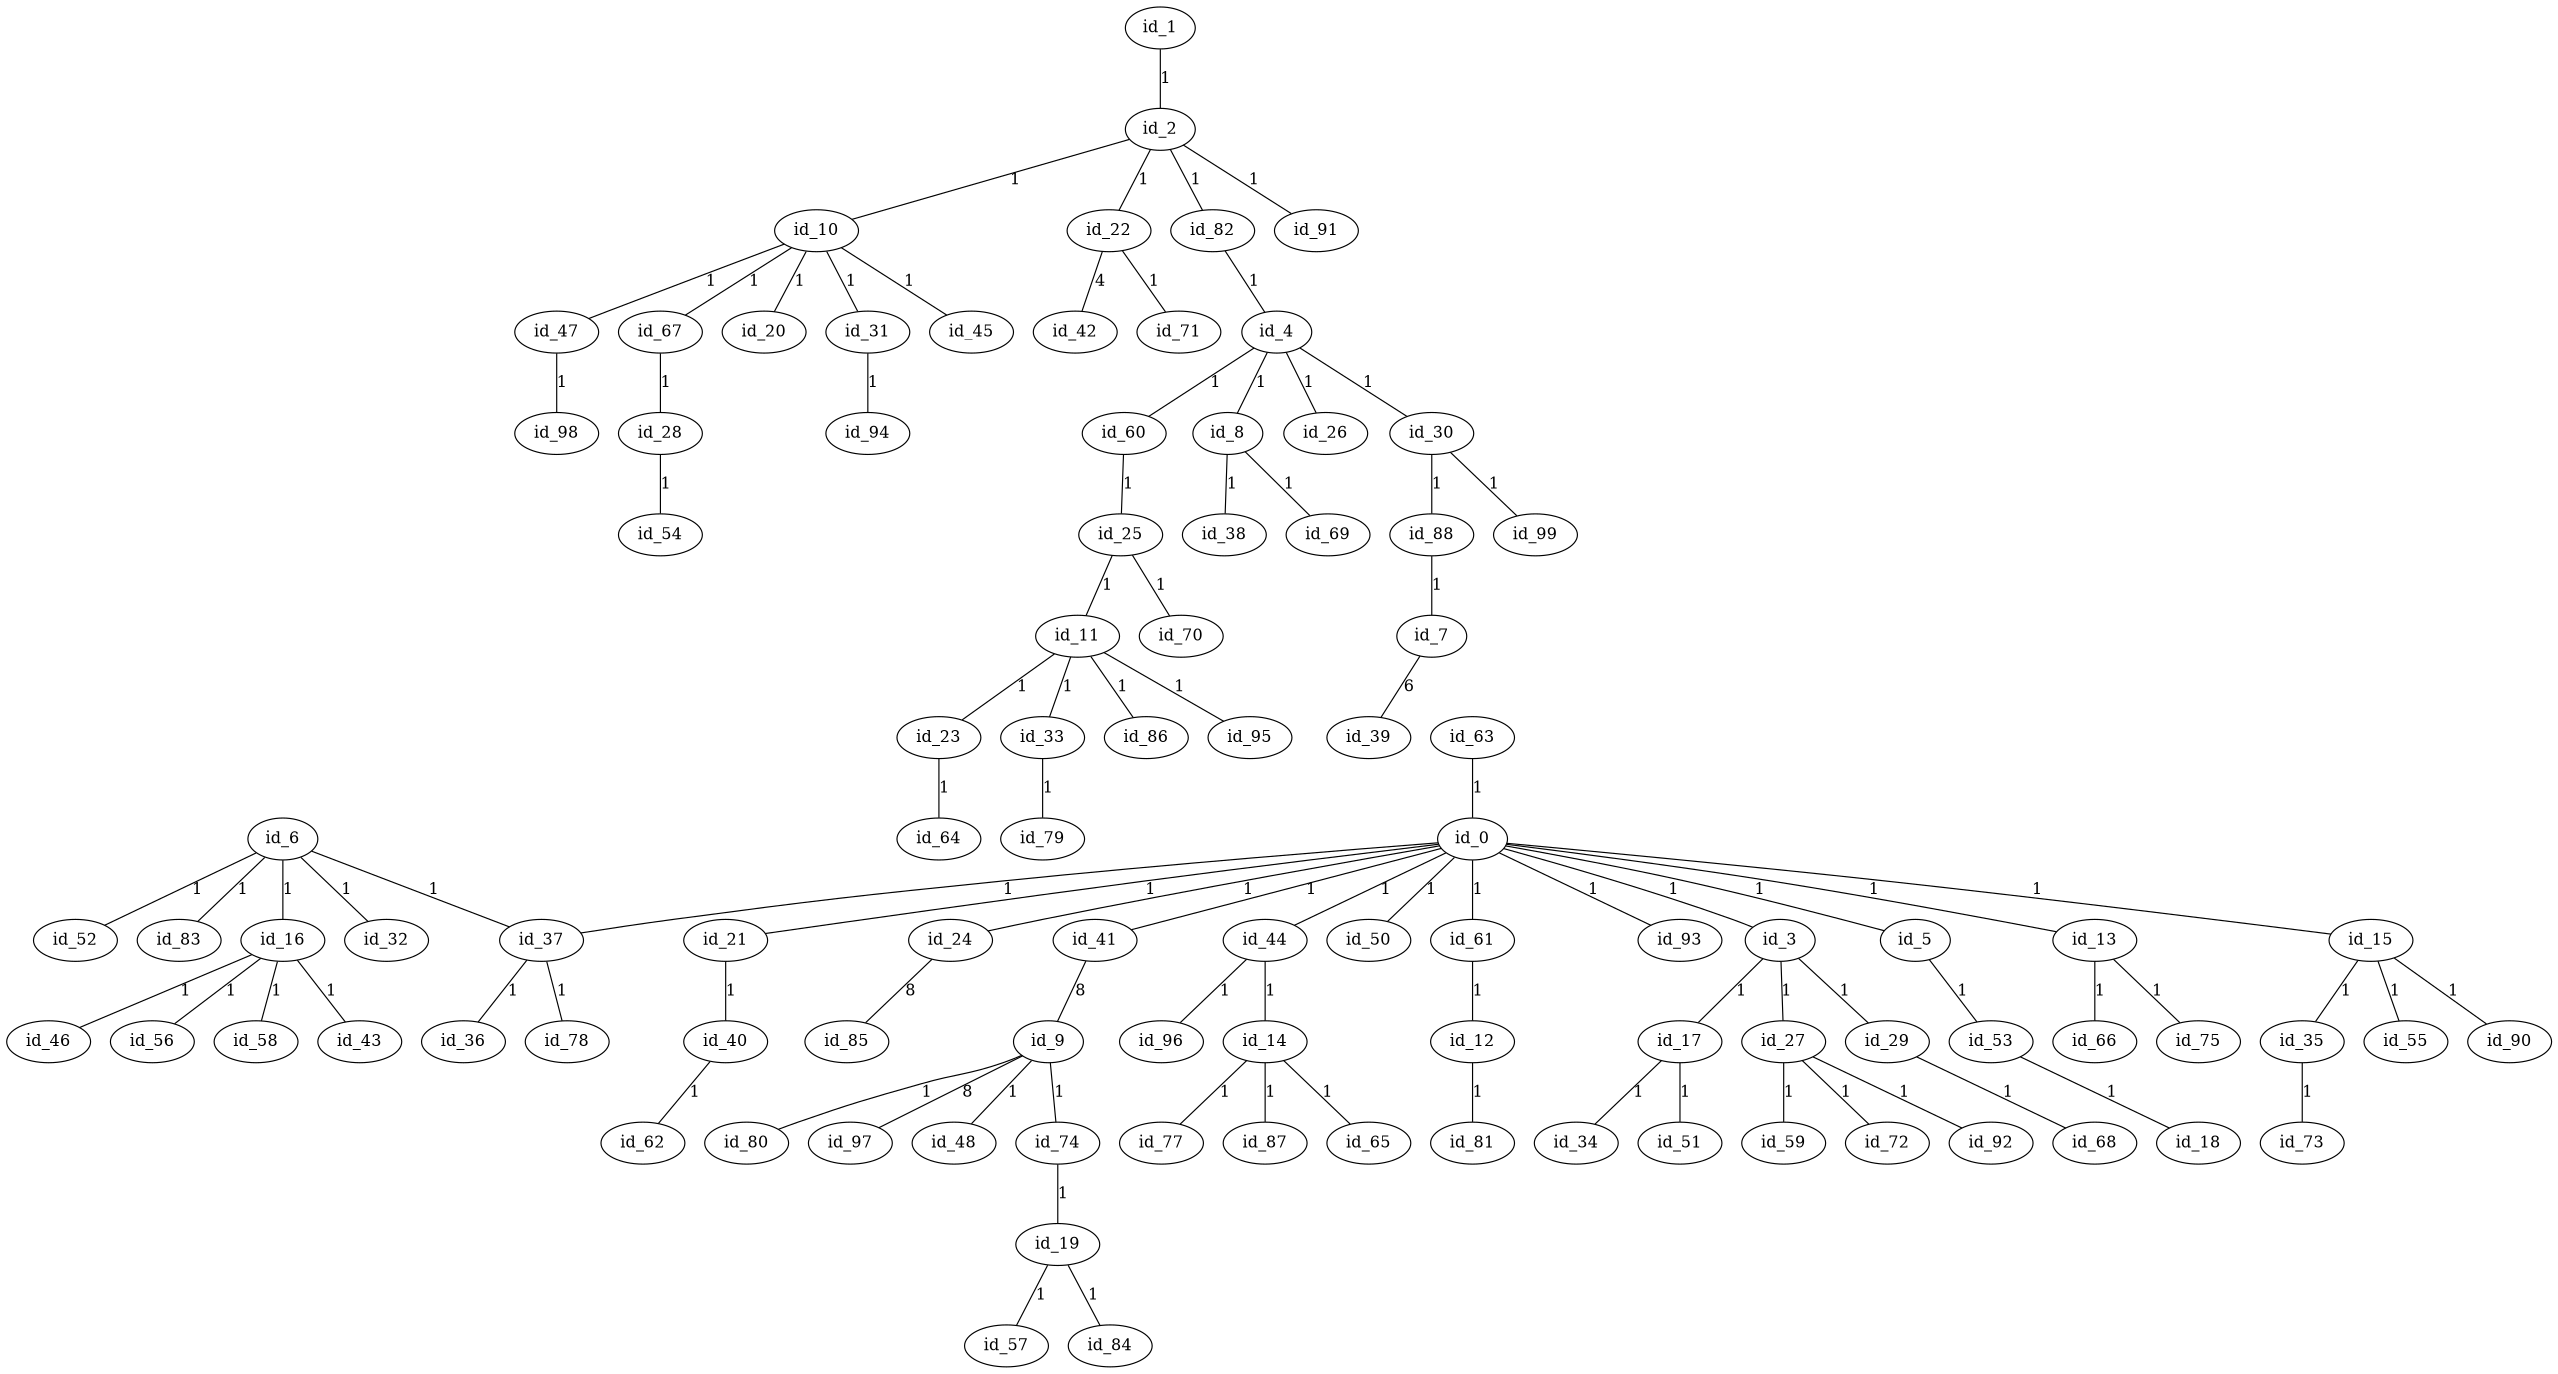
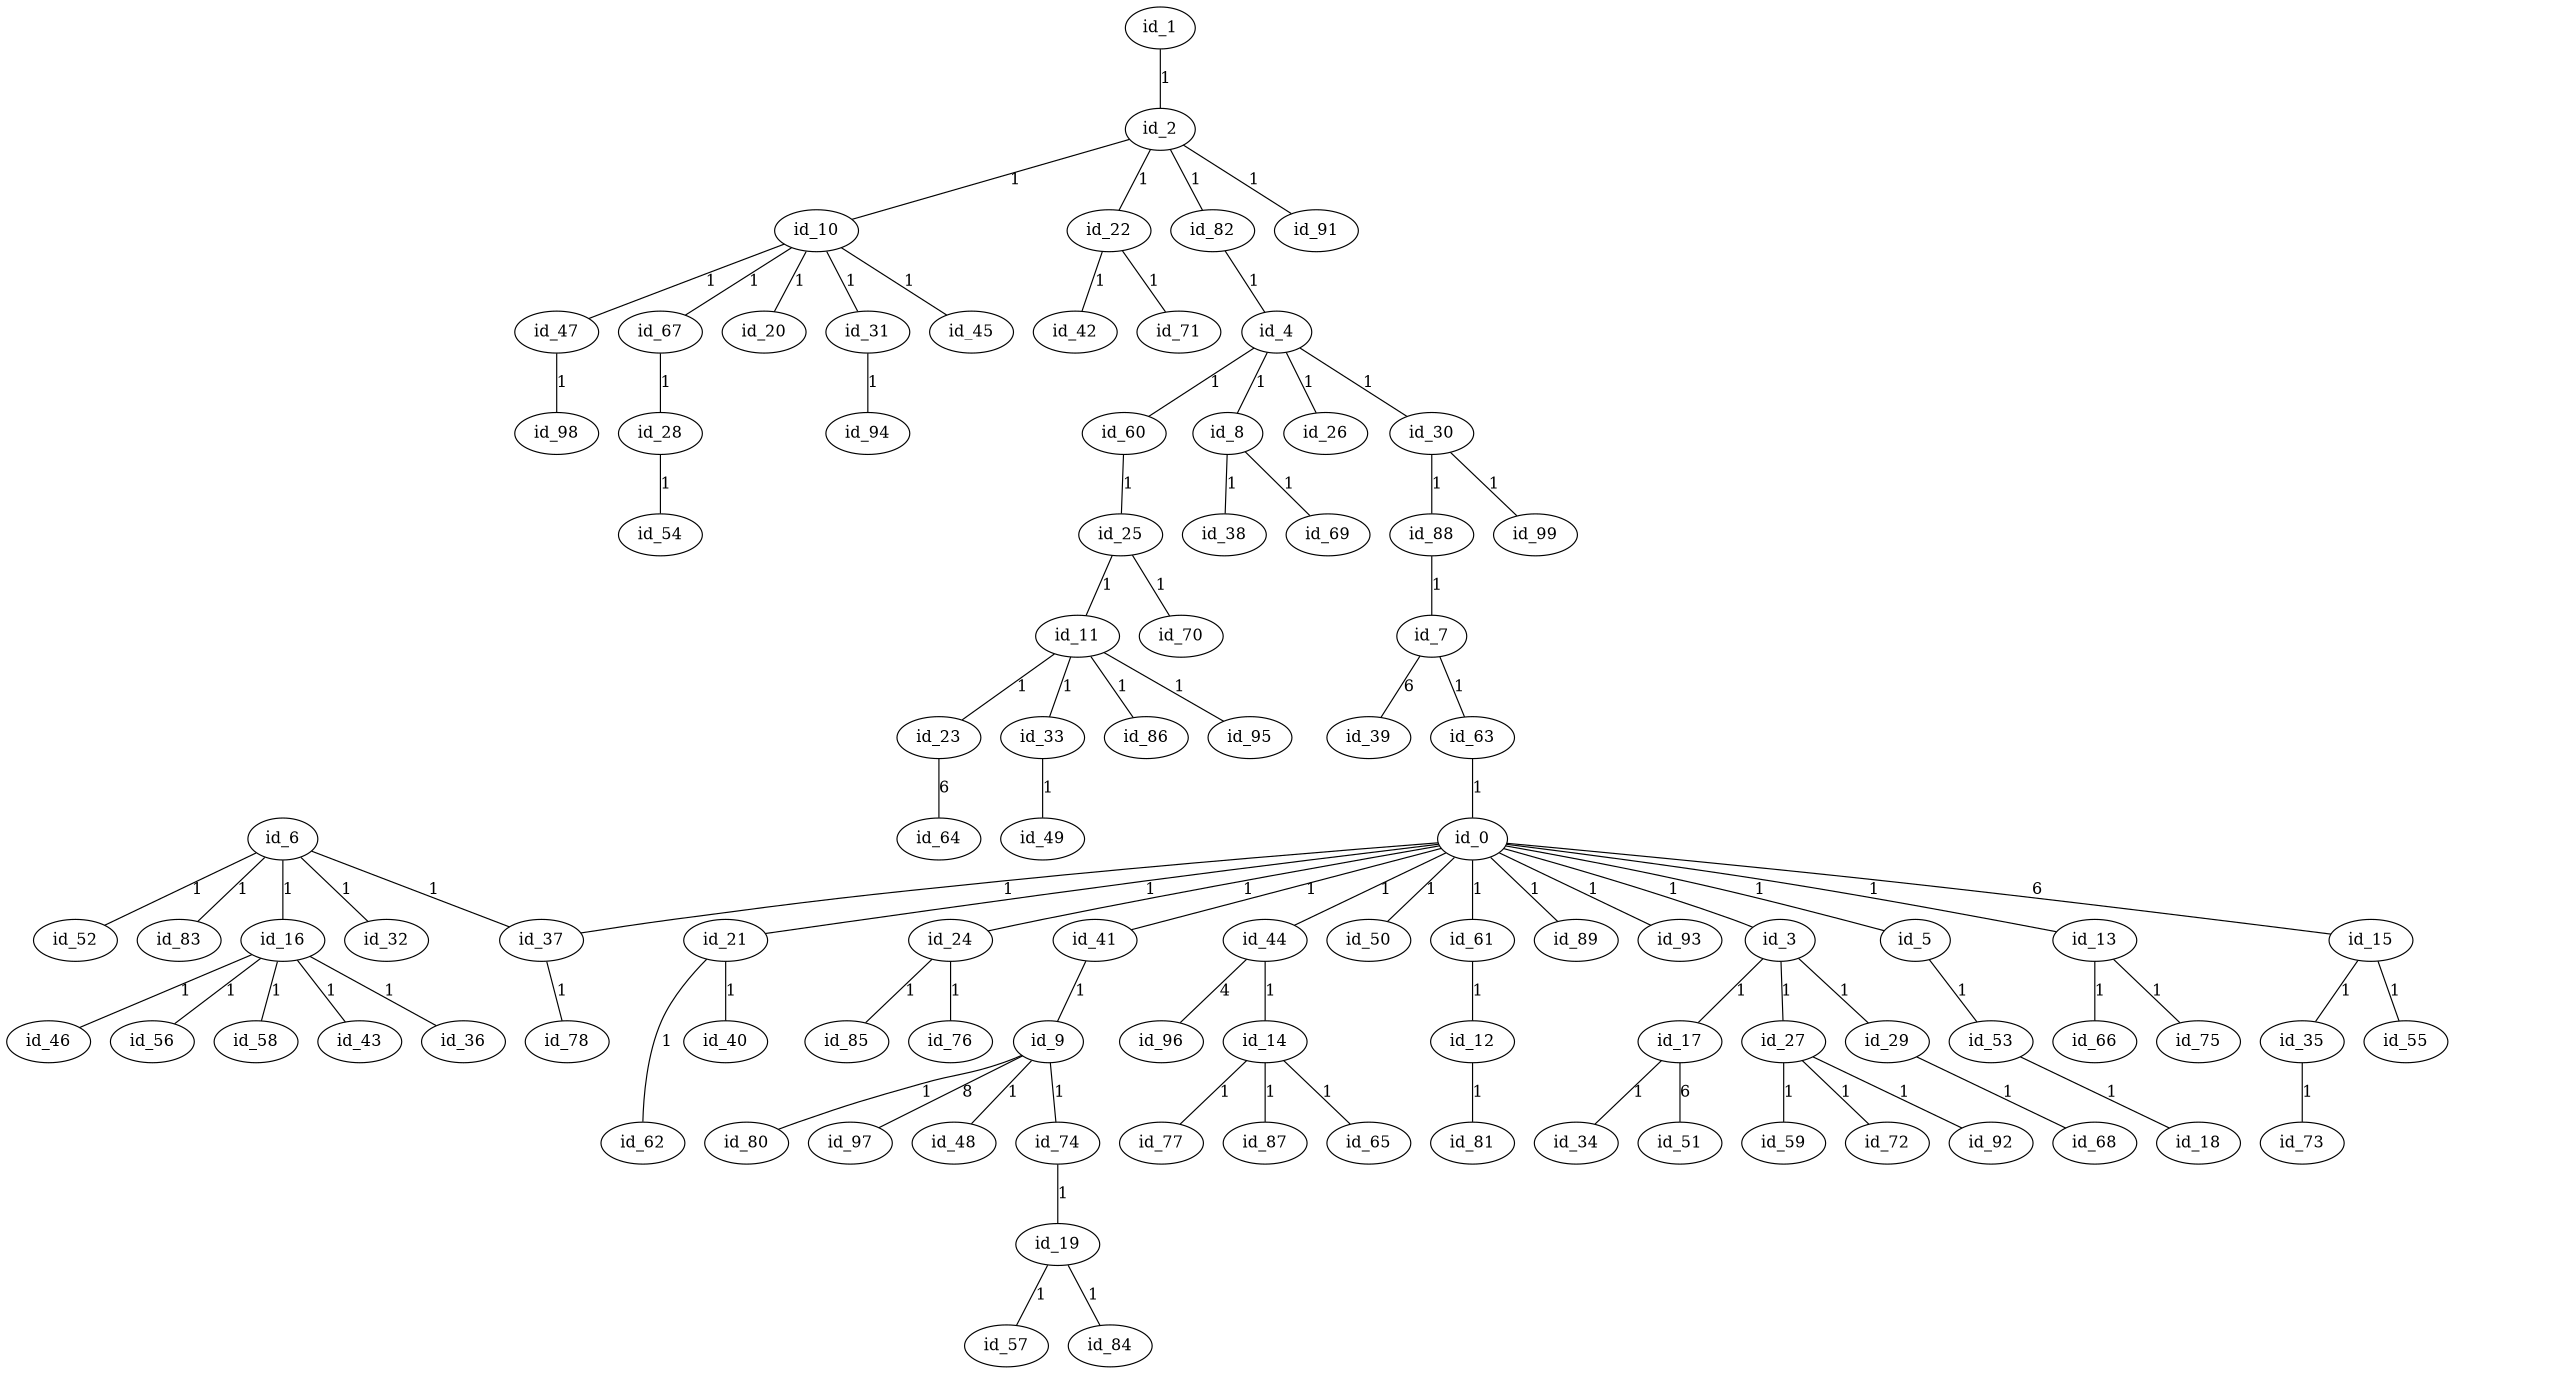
edge "id_22" -- "id_42": label "4" -> "1"
edge "id_7" -- "id_63": added, label "1"
edge "id_23" -- "id_64": label "1" -> "6"
node "id_79": label "id_79" -> "id_49"
edge "id_0" -- "id_15": label "1" -> "6"
node "id_89": added
edge "id_37" -- "id_36": now "id_16" -- "id_36"
edge "id_24" -- "id_85": label "8" -> "1"
edge "id_41" -- "id_9": label "8" -> "1"
edge "id_44" -- "id_96": label "1" -> "4"
node "id_76": added
node "id_90": removed
edge "id_40" -- "id_62": now "id_21" -- "id_62"
edge "id_17" -- "id_51": label "1" -> "6"
